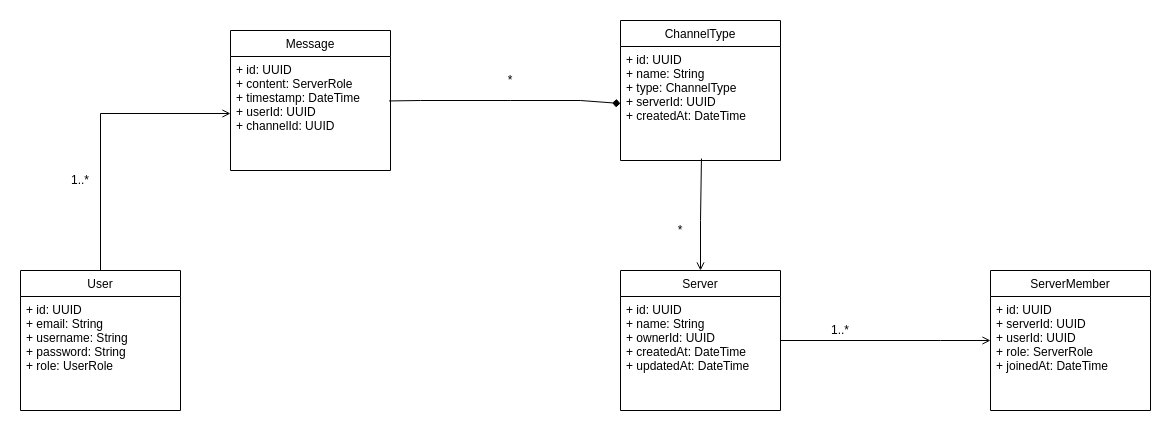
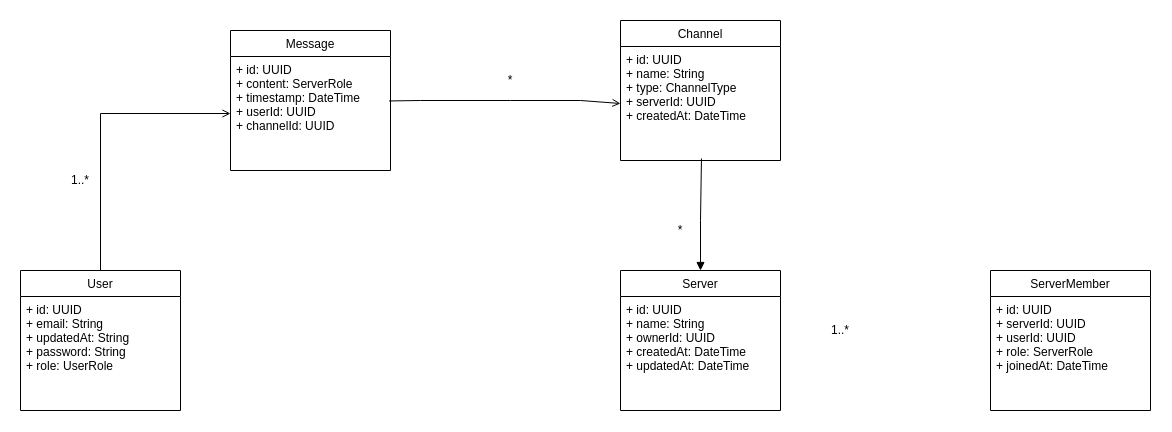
node "ChannelType": label "ChannelType" -> "Channel"
edge "+ id: UUID + content: ServerRole + timestamp: DateTime + userId: UUID + channelId: UUID" -> "+ id: UUID + name: String + type: ChannelType + serverId: UUID + createdAt: DateTime": arrowhead diamond -> open
edge "+ id: UUID + name: String + type: ChannelType + serverId: UUID + createdAt: DateTime" -> "Server": arrowhead open -> block
node "+ id: UUID + email: String + username: String + password: String + role: UserRole": label "+ id: UUID + email: String + username: String + password: String + role: UserRole" -> "+ id: UUID + email: String + updatedAt: String + password: String + role: UserRole"
edge "Server" -> "ServerMember": removed
